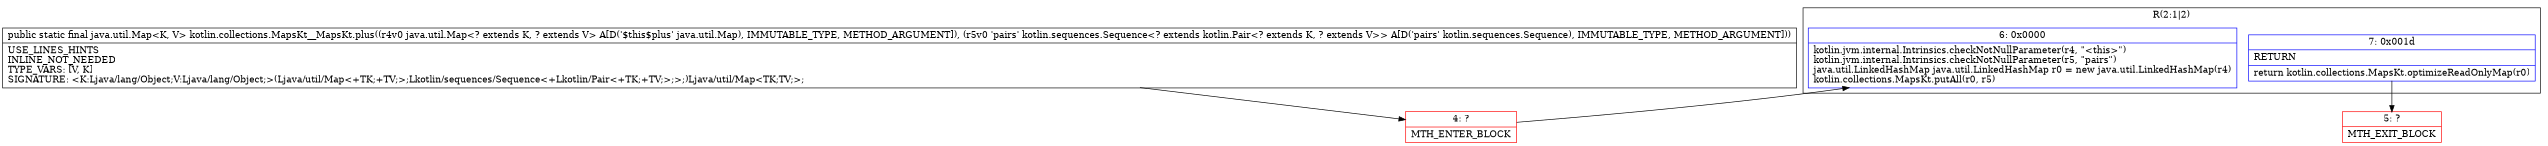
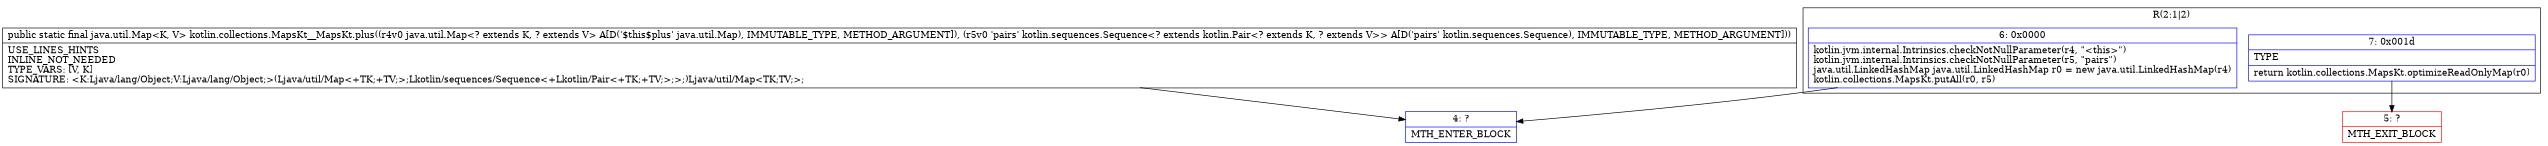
node "7: 0x001d": text "RETURN" -> "TYPE"
edge "4: ?" -> "6: 0x0000": reversed
node "4: ?": color red -> blue
